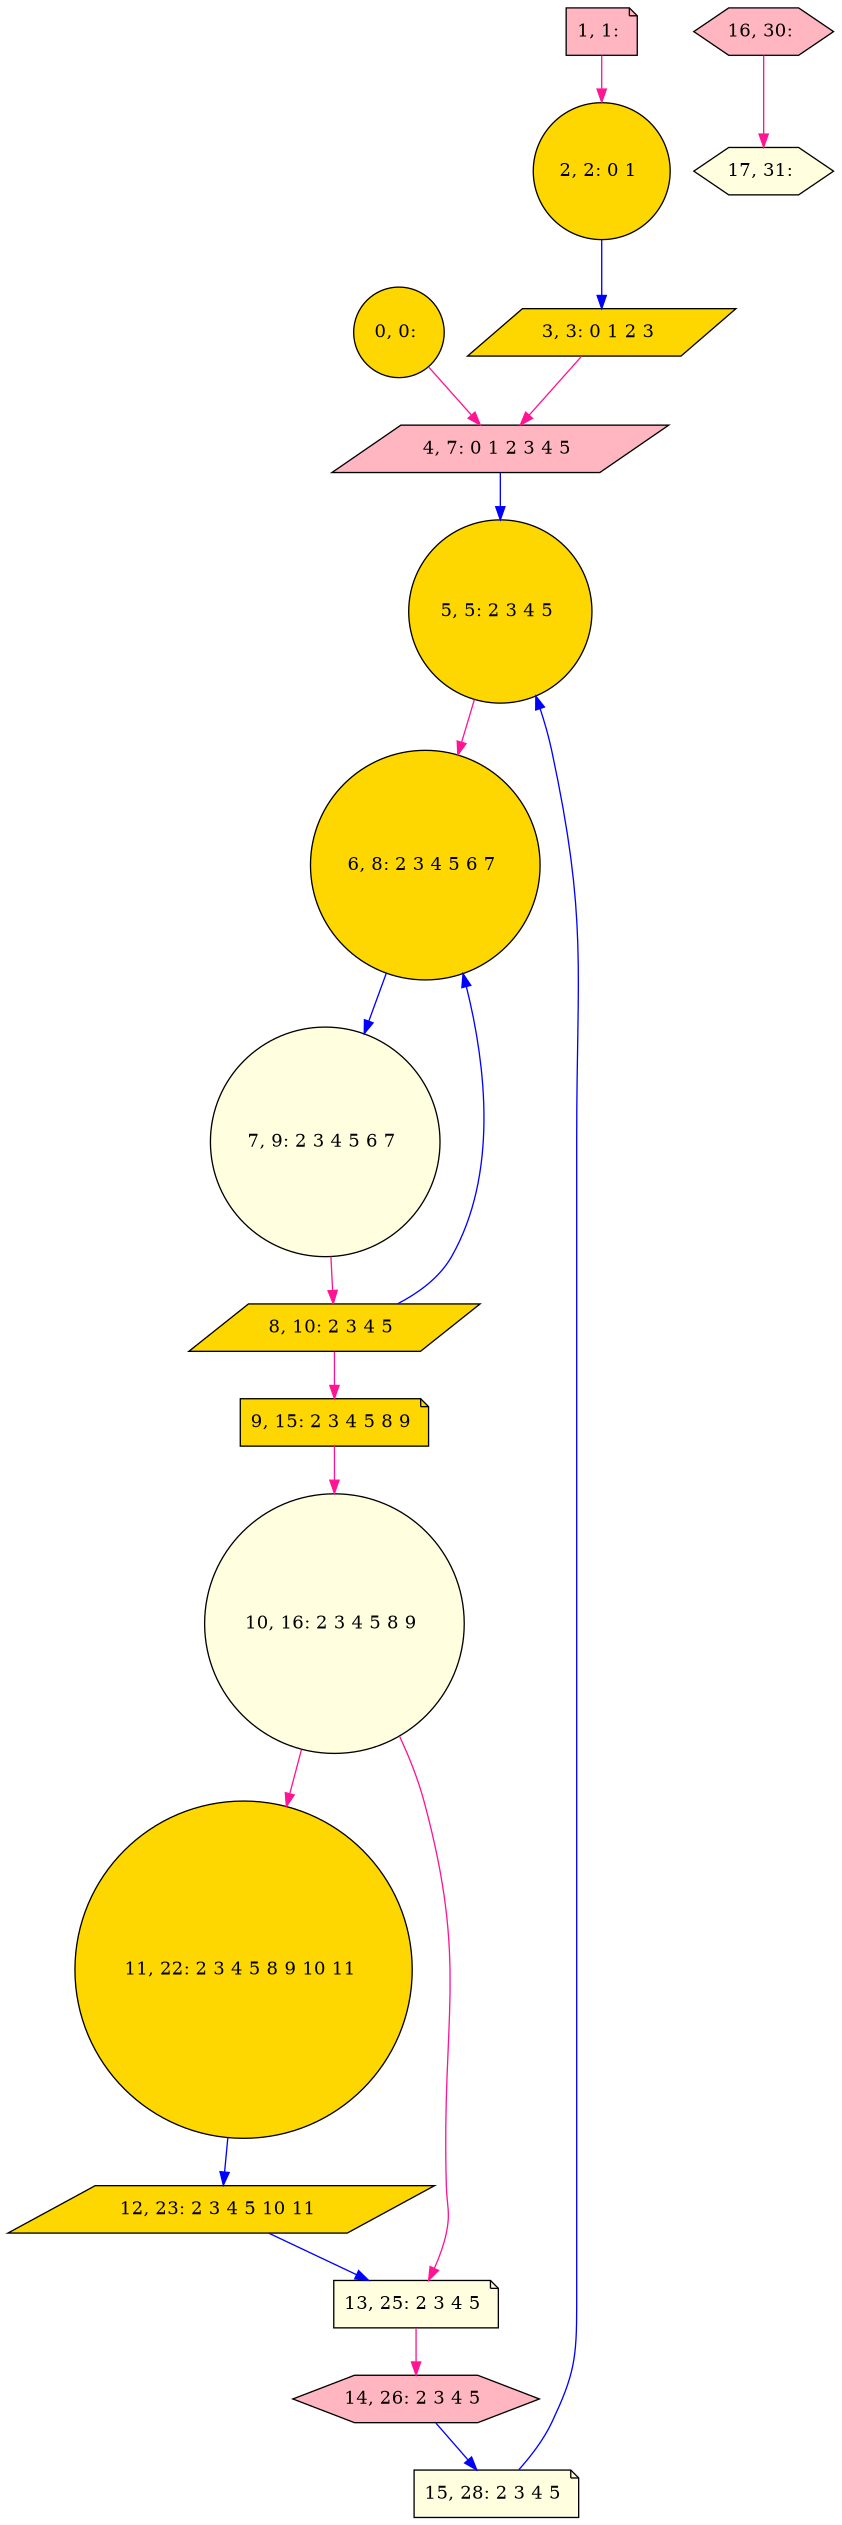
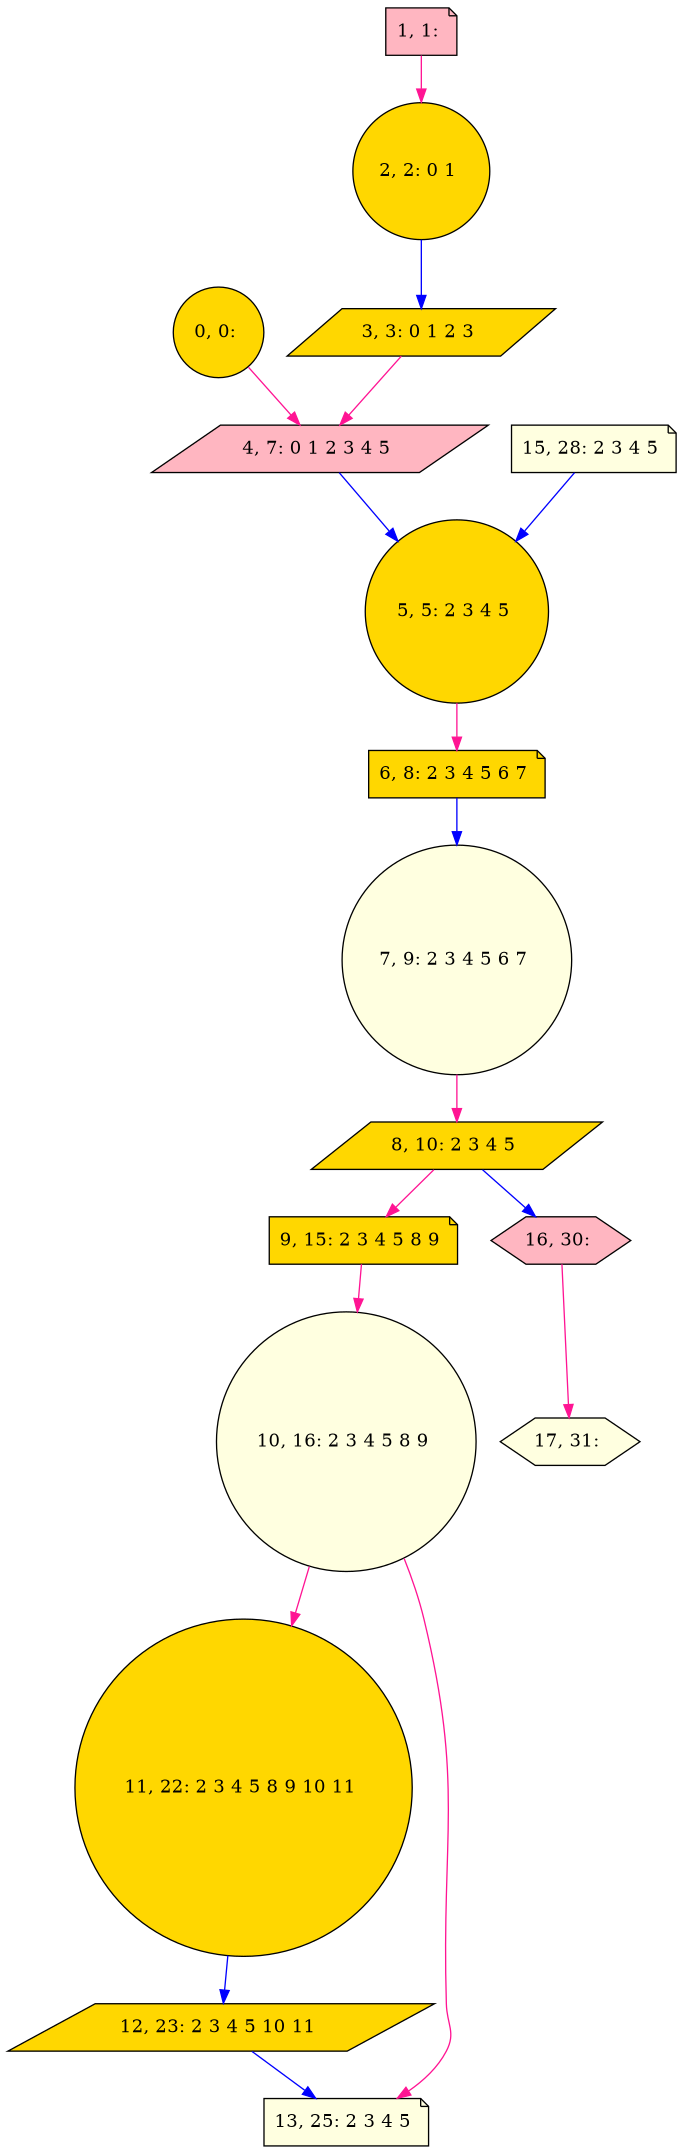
node "6, 8: 2 3 4 5 6 7": shape circle -> note
edge "8, 10: 2 3 4 5" -> "6, 8: 2 3 4 5 6 7": now "8, 10: 2 3 4 5" -> "16, 30:"
node "14, 26: 2 3 4 5": removed
